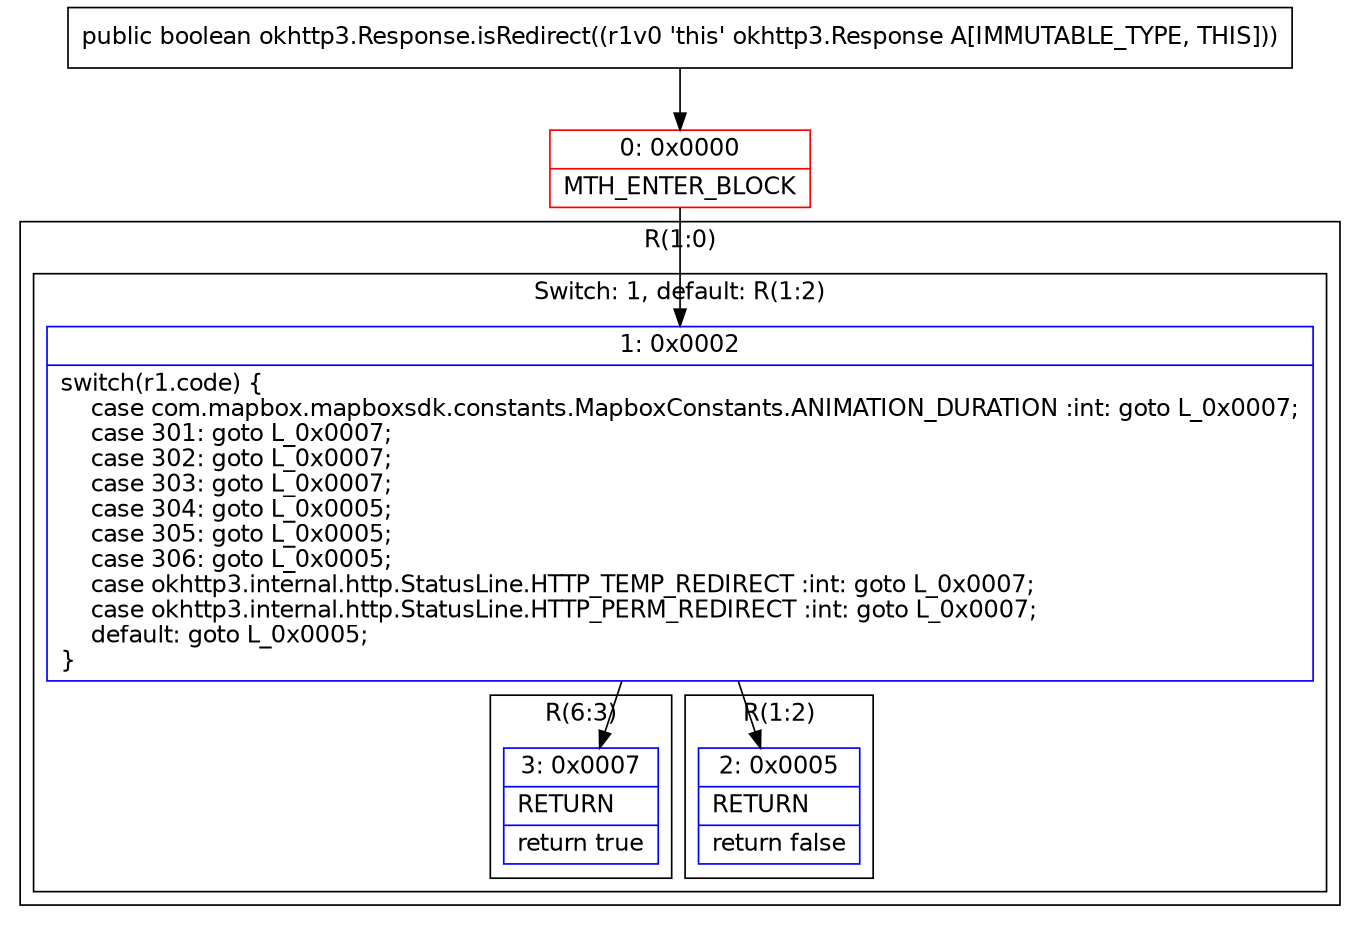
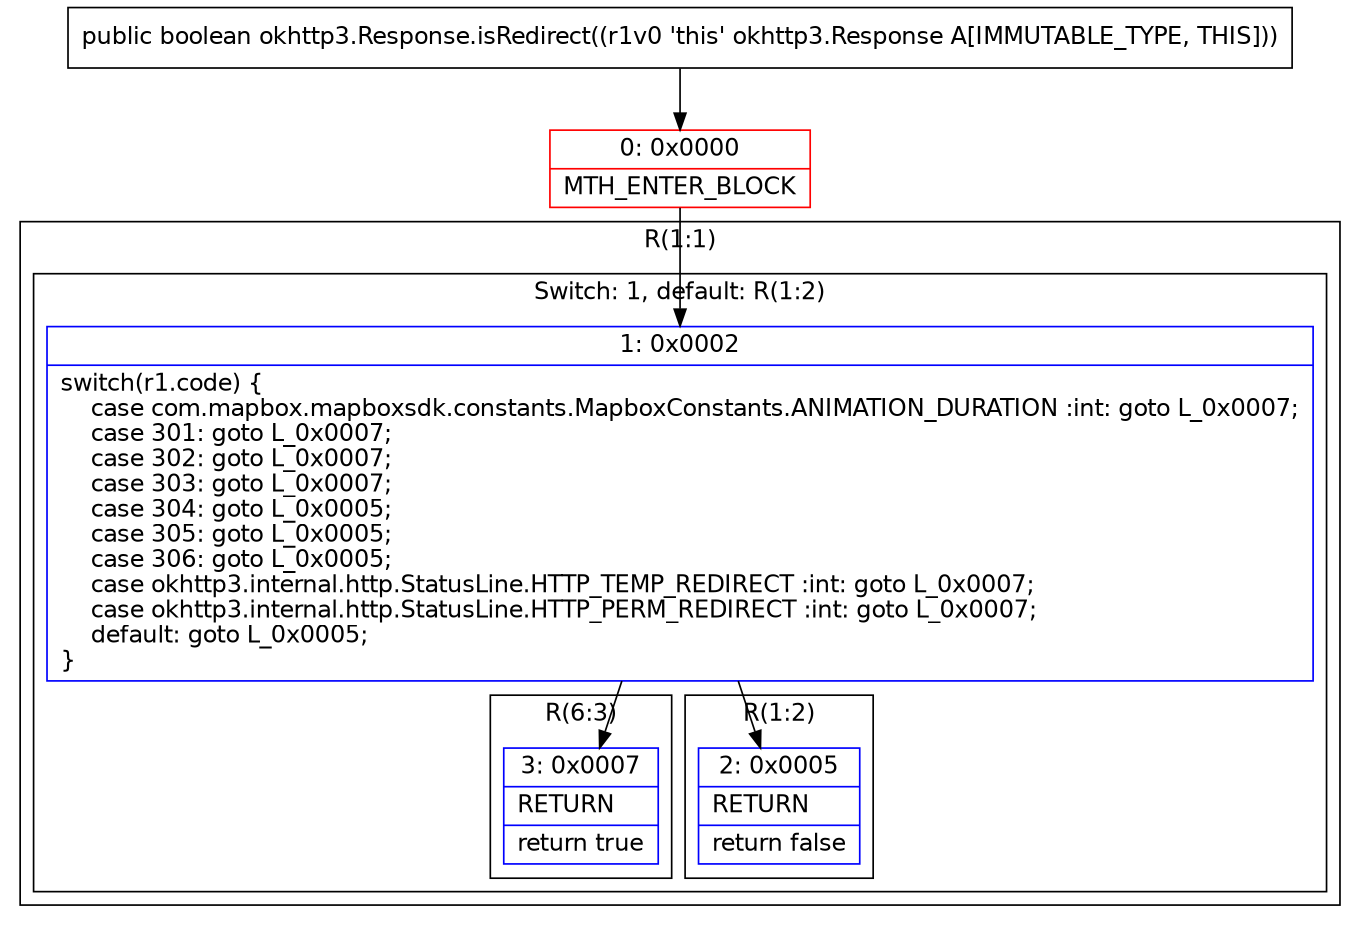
cluster "R(1:0)": label "R(1:0)" -> "R(1:1)"
